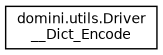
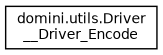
node "domini.utils.Driver __Dict_Encode": label "domini.utils.Driver __Dict_Encode" -> "domini.utils.Driver __Driver_Encode"
